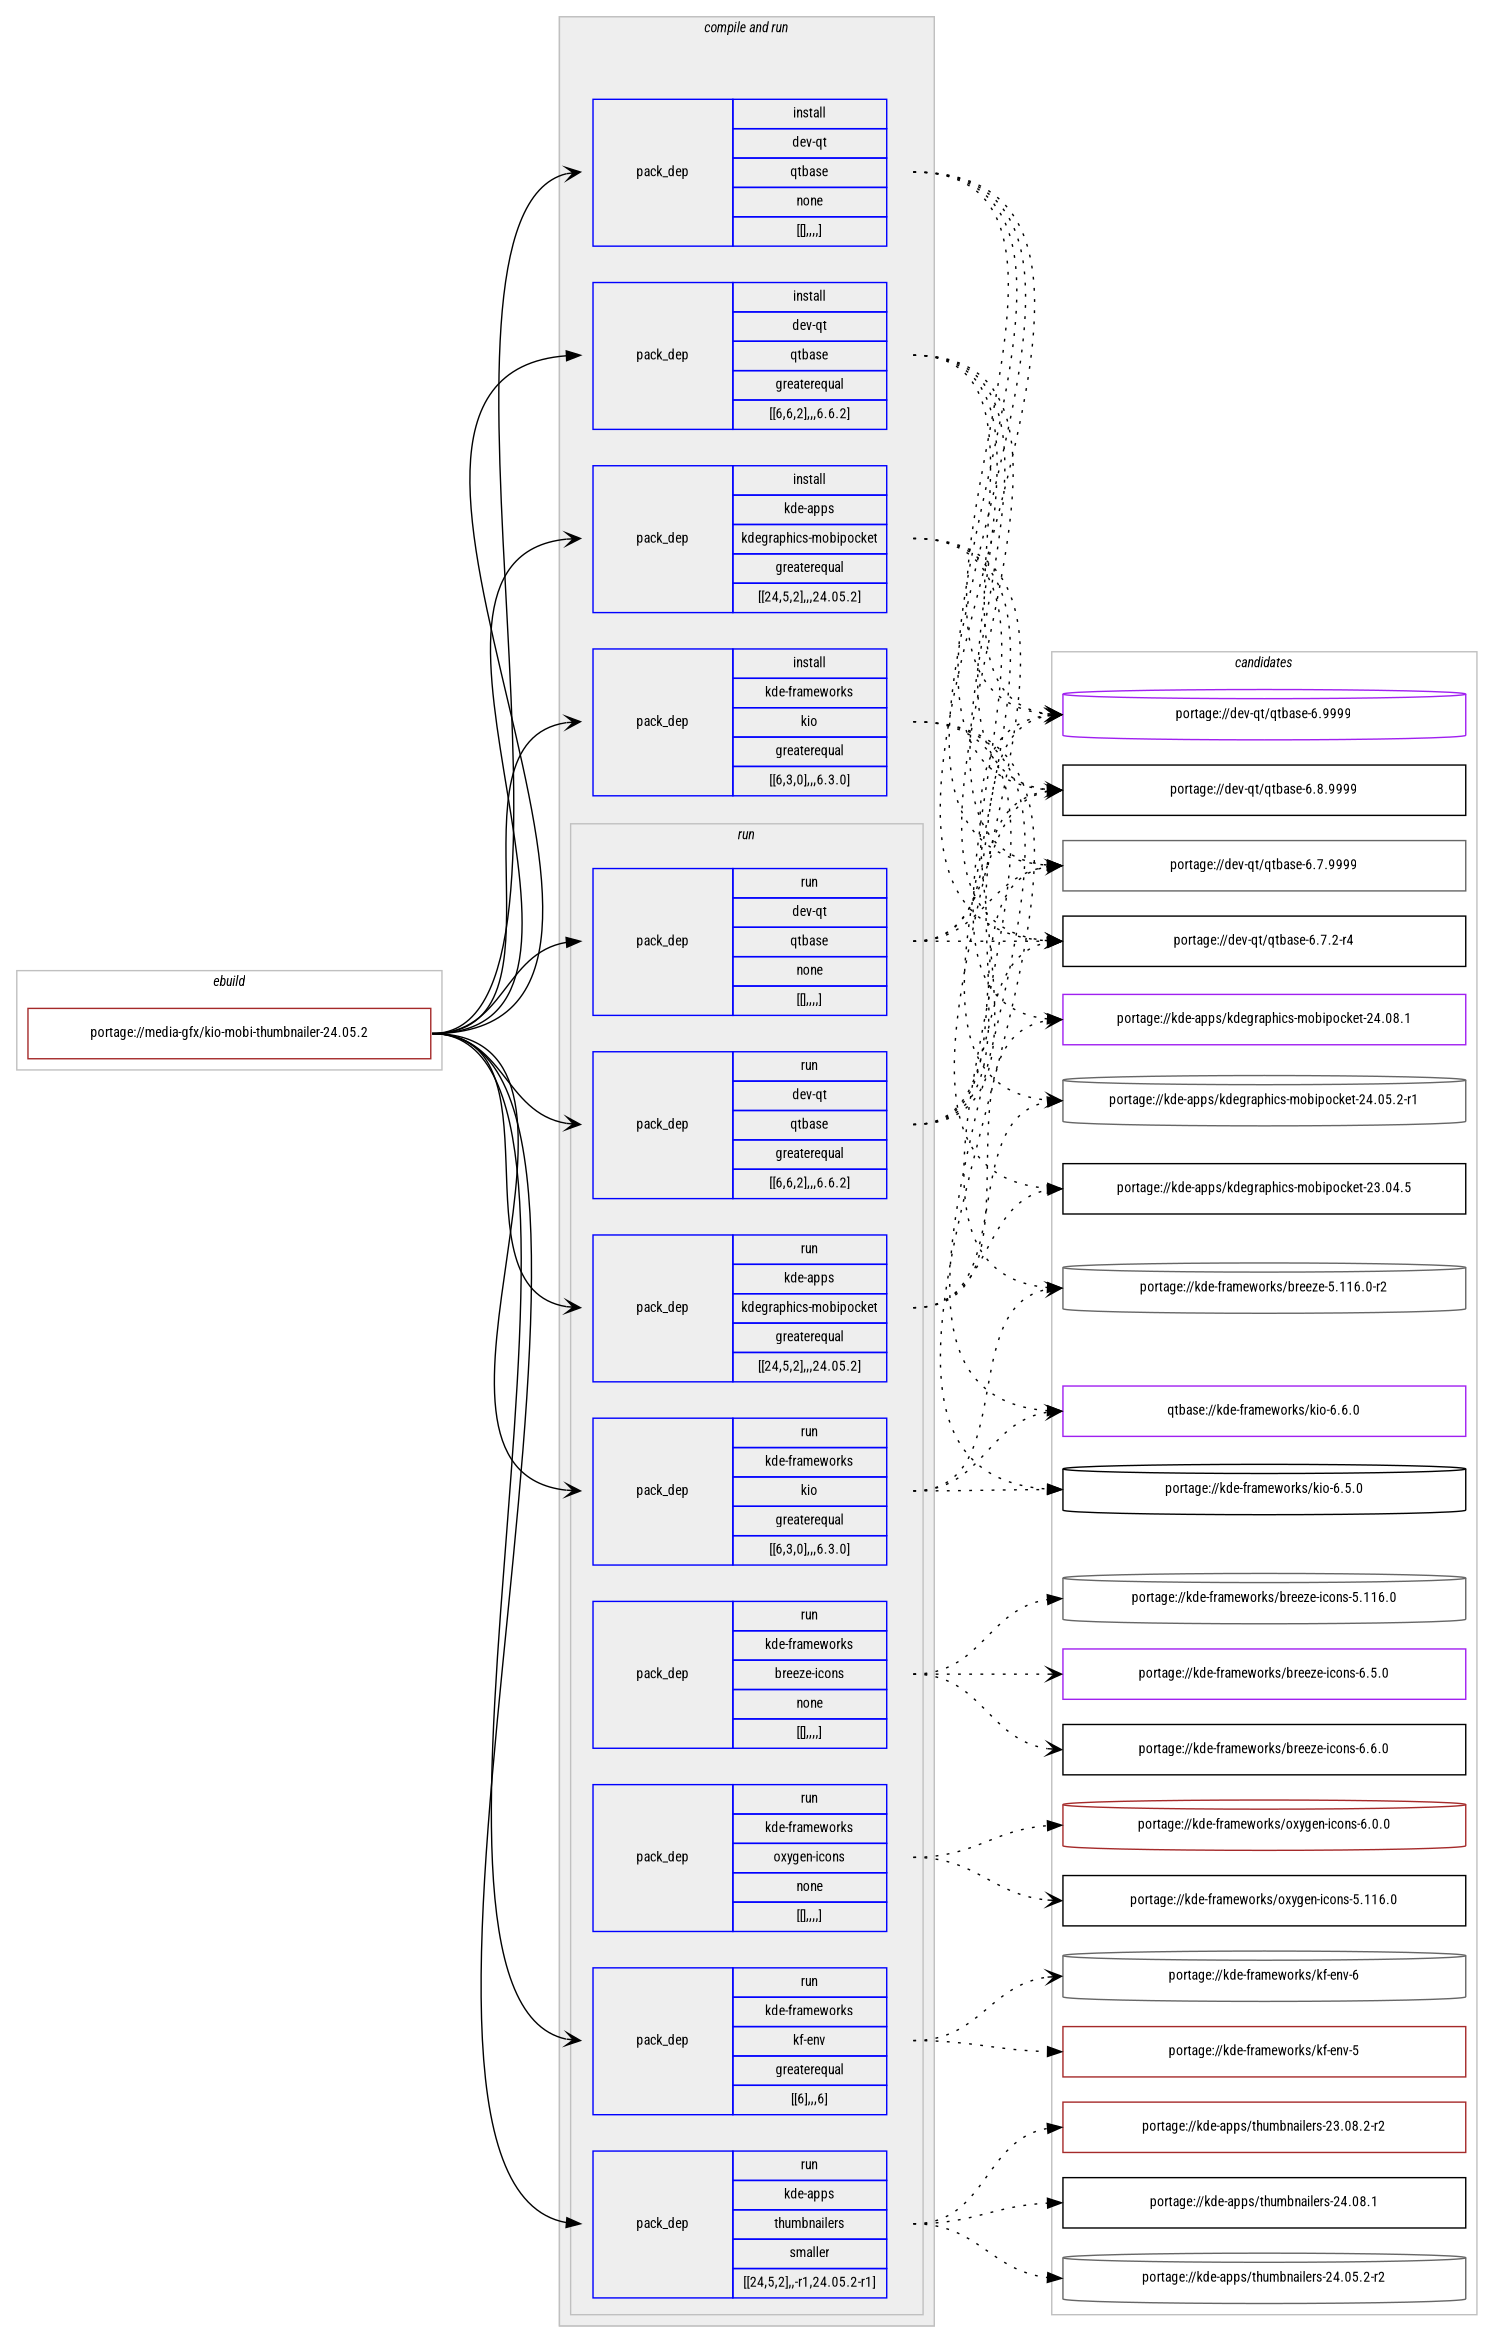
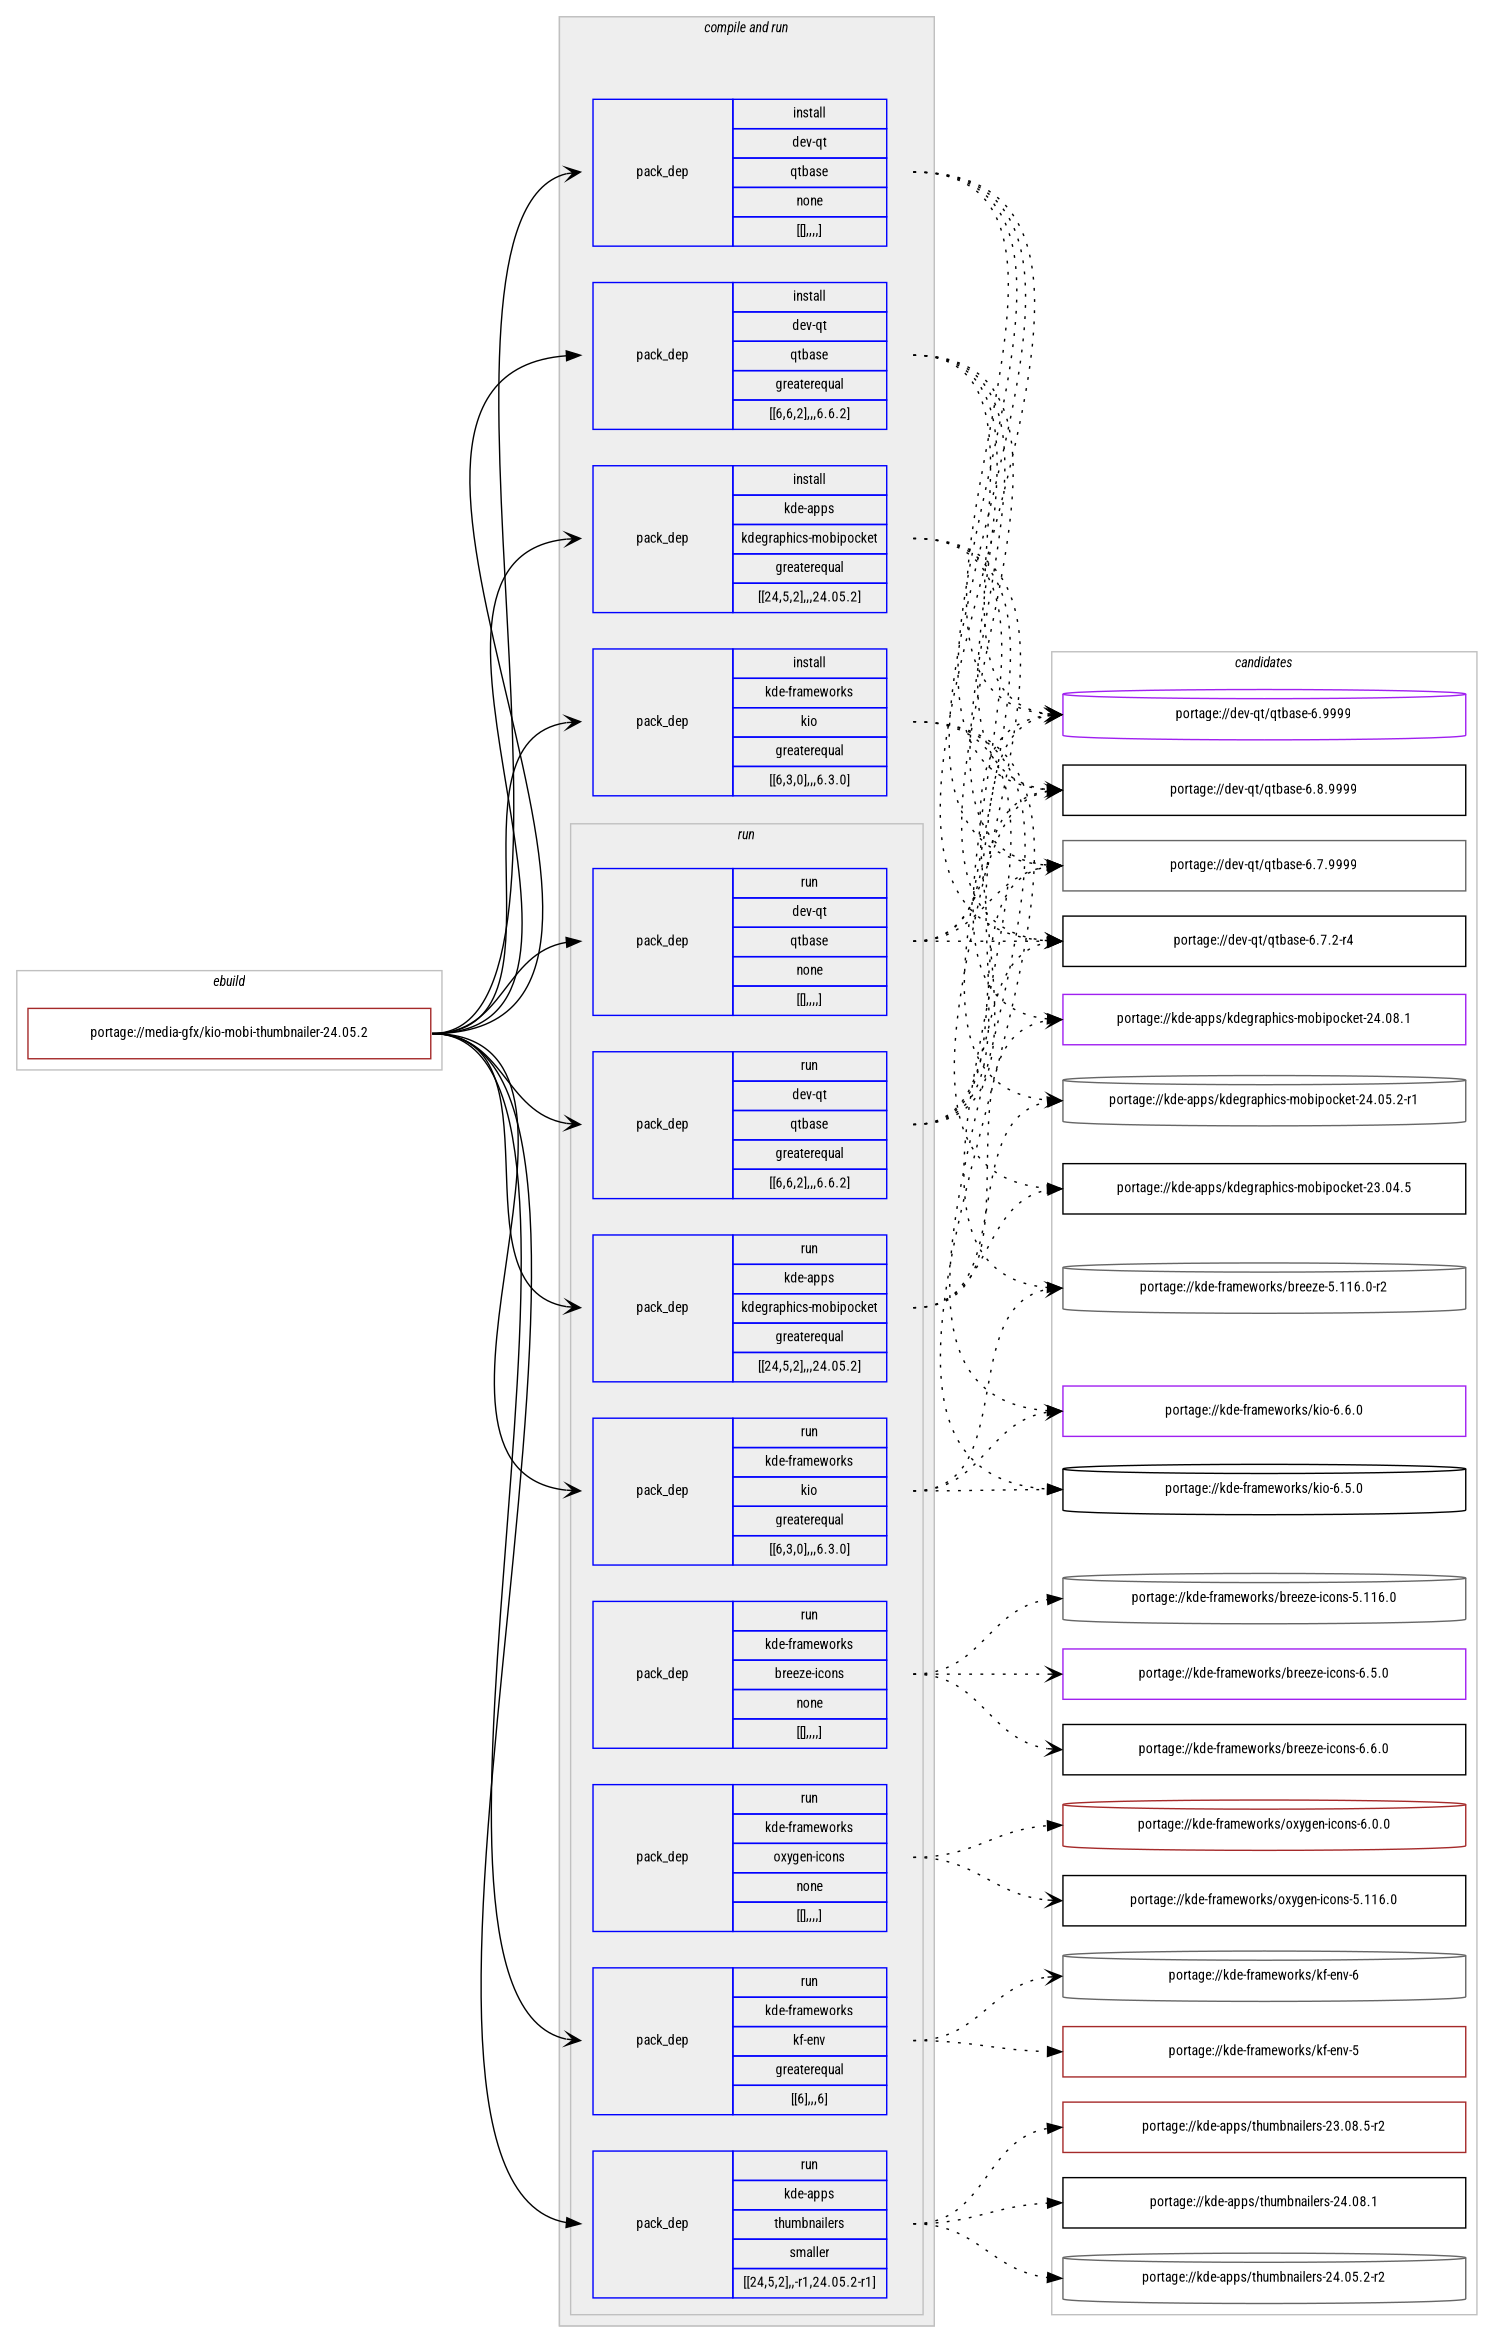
node "qtbase://kde-frameworks/kio-6.6.0": label "qtbase://kde-frameworks/kio-6.6.0" -> "portage://kde-frameworks/kio-6.6.0"
node "portage://kde-apps/thumbnailers-23.08.2-r2": label "portage://kde-apps/thumbnailers-23.08.2-r2" -> "portage://kde-apps/thumbnailers-23.08.5-r2"
